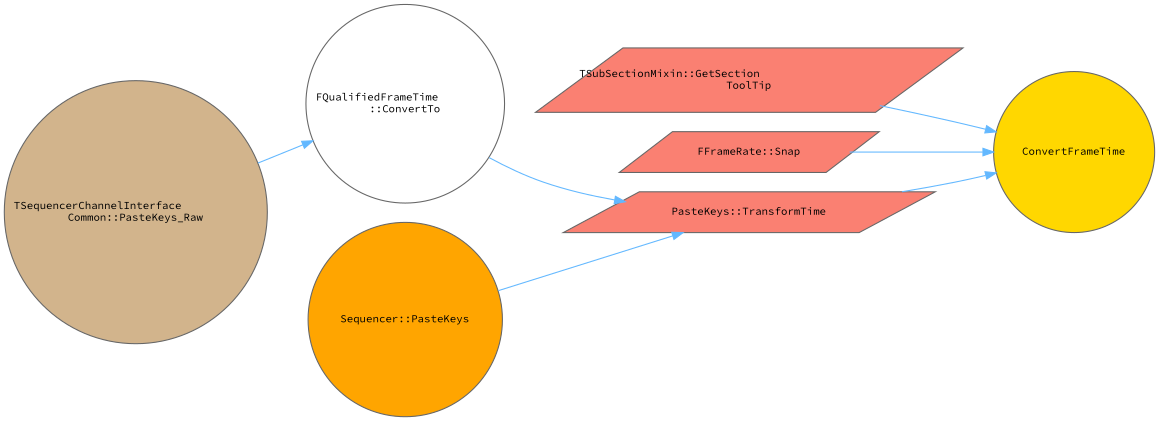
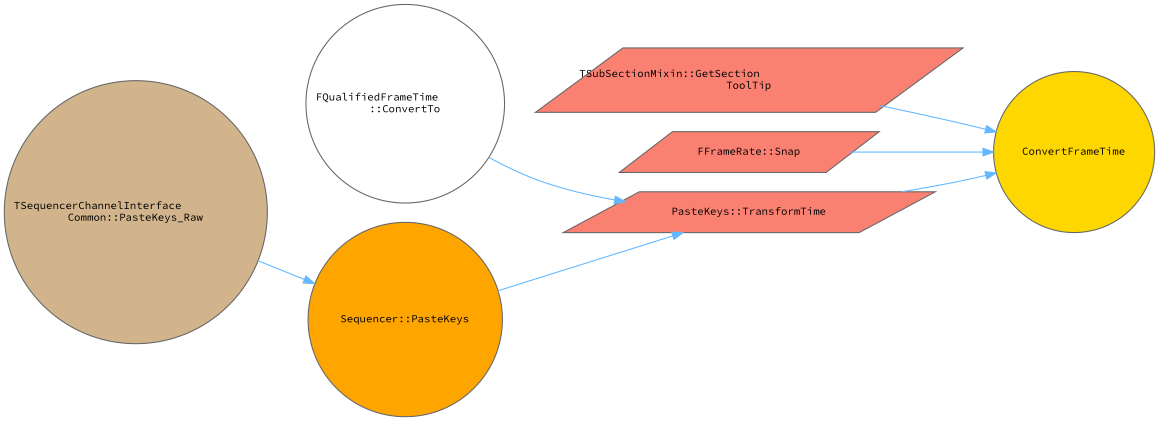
edge "TSequencerChannelInterface Common::PasteKeys_Raw" -> "FQualifiedFrameTime ::ConvertTo": now "TSequencerChannelInterface Common::PasteKeys_Raw" -> "Sequencer::PasteKeys"
